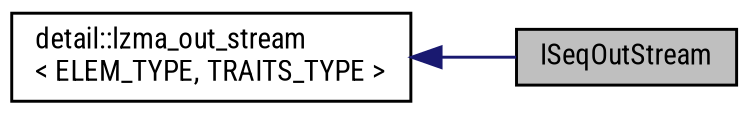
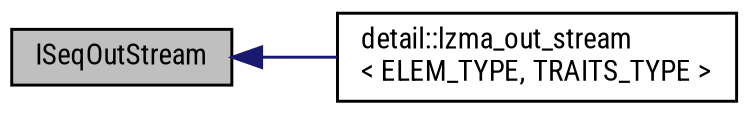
edge "ISeqOutStream" -> "detail::lzma_out_stream < ELEM_TYPE, TRAITS_TYPE >": reversed
